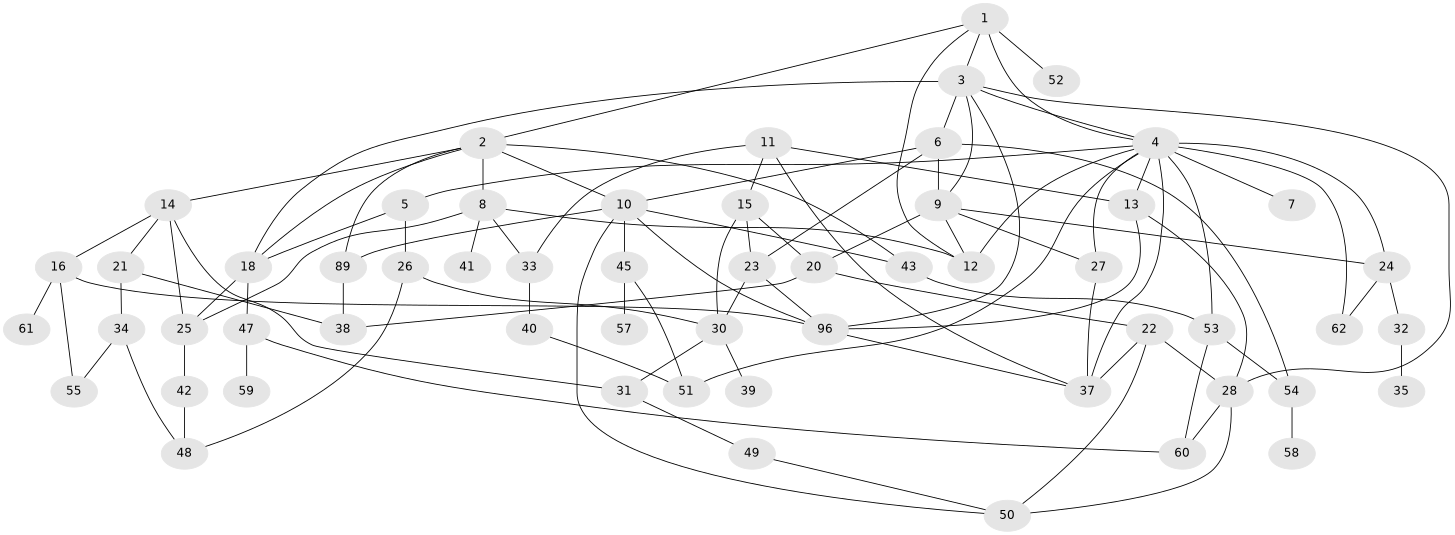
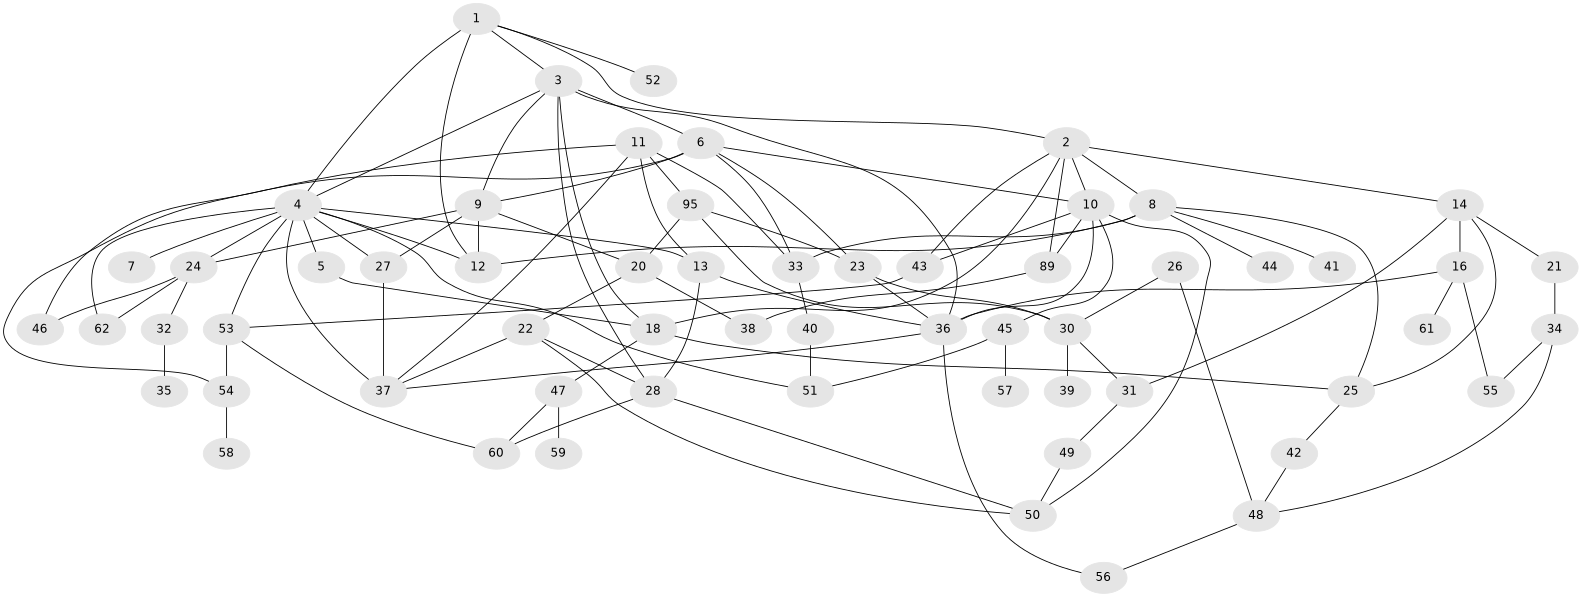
edge "6" -- "33": added
node "15": label "15" -> "95"
edge "5" -- "26": removed
node "44": added
edge "21" -- "38": removed
node "46": added
node "96": label "96" -> "36"
node "56": added
